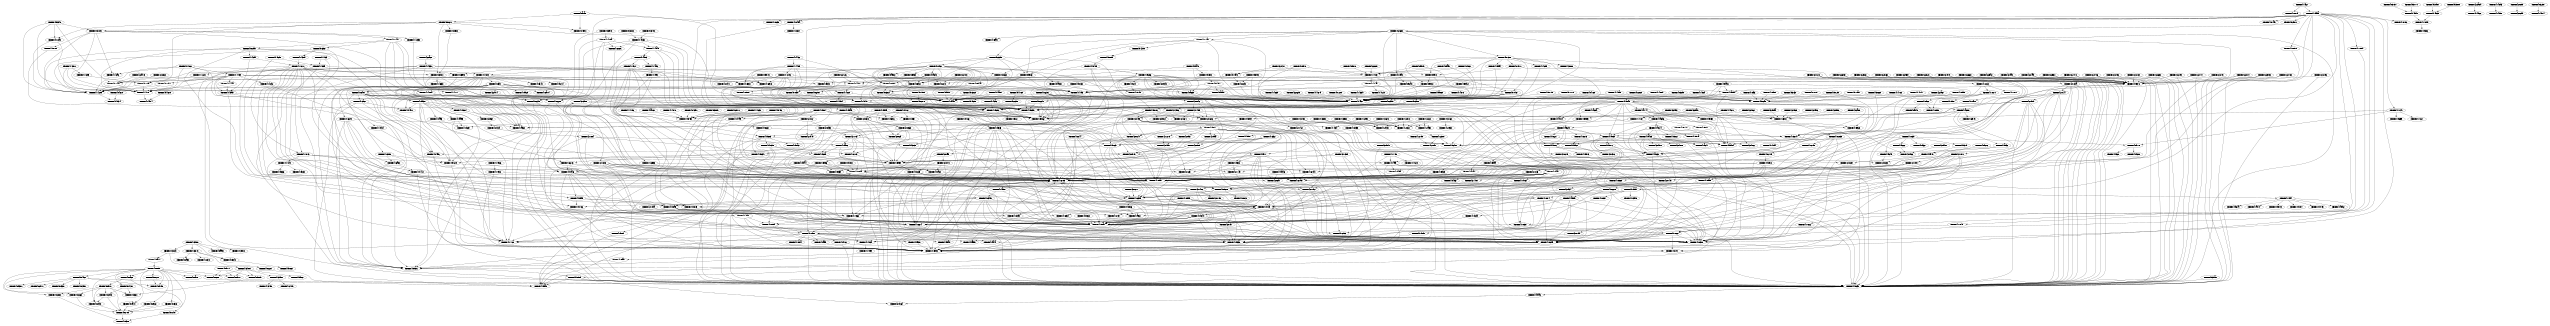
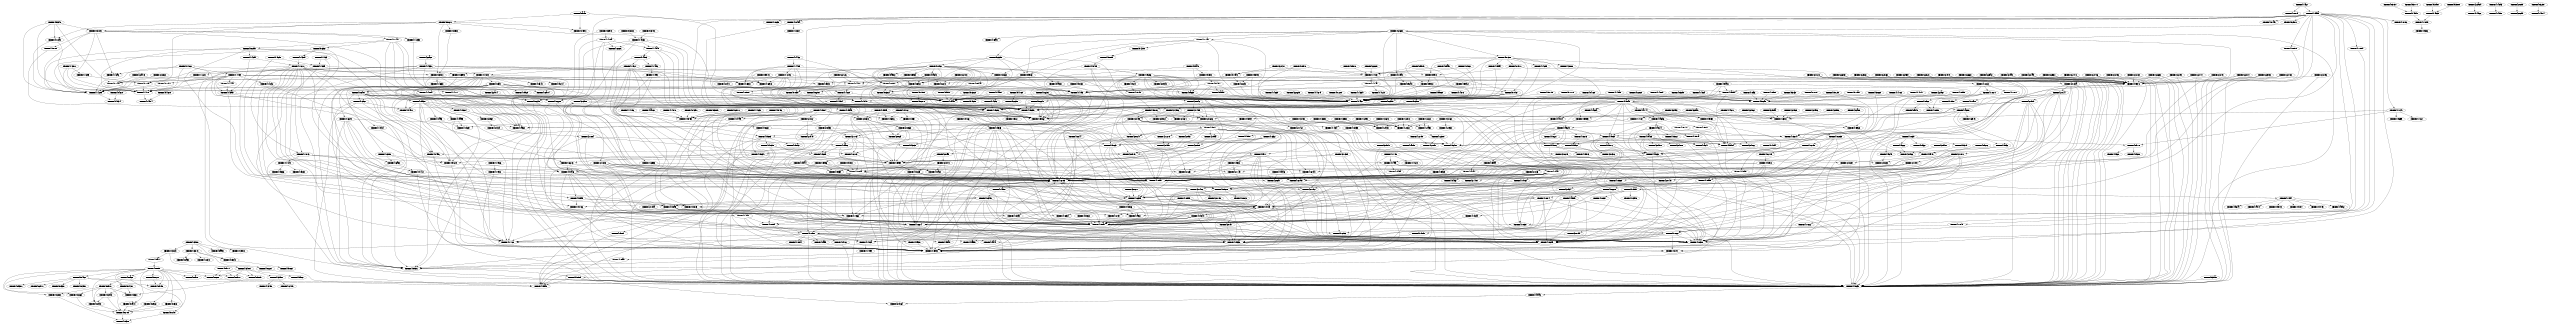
node "ADDR_41fbd0": added
node "ADDR_41bfb5": added
